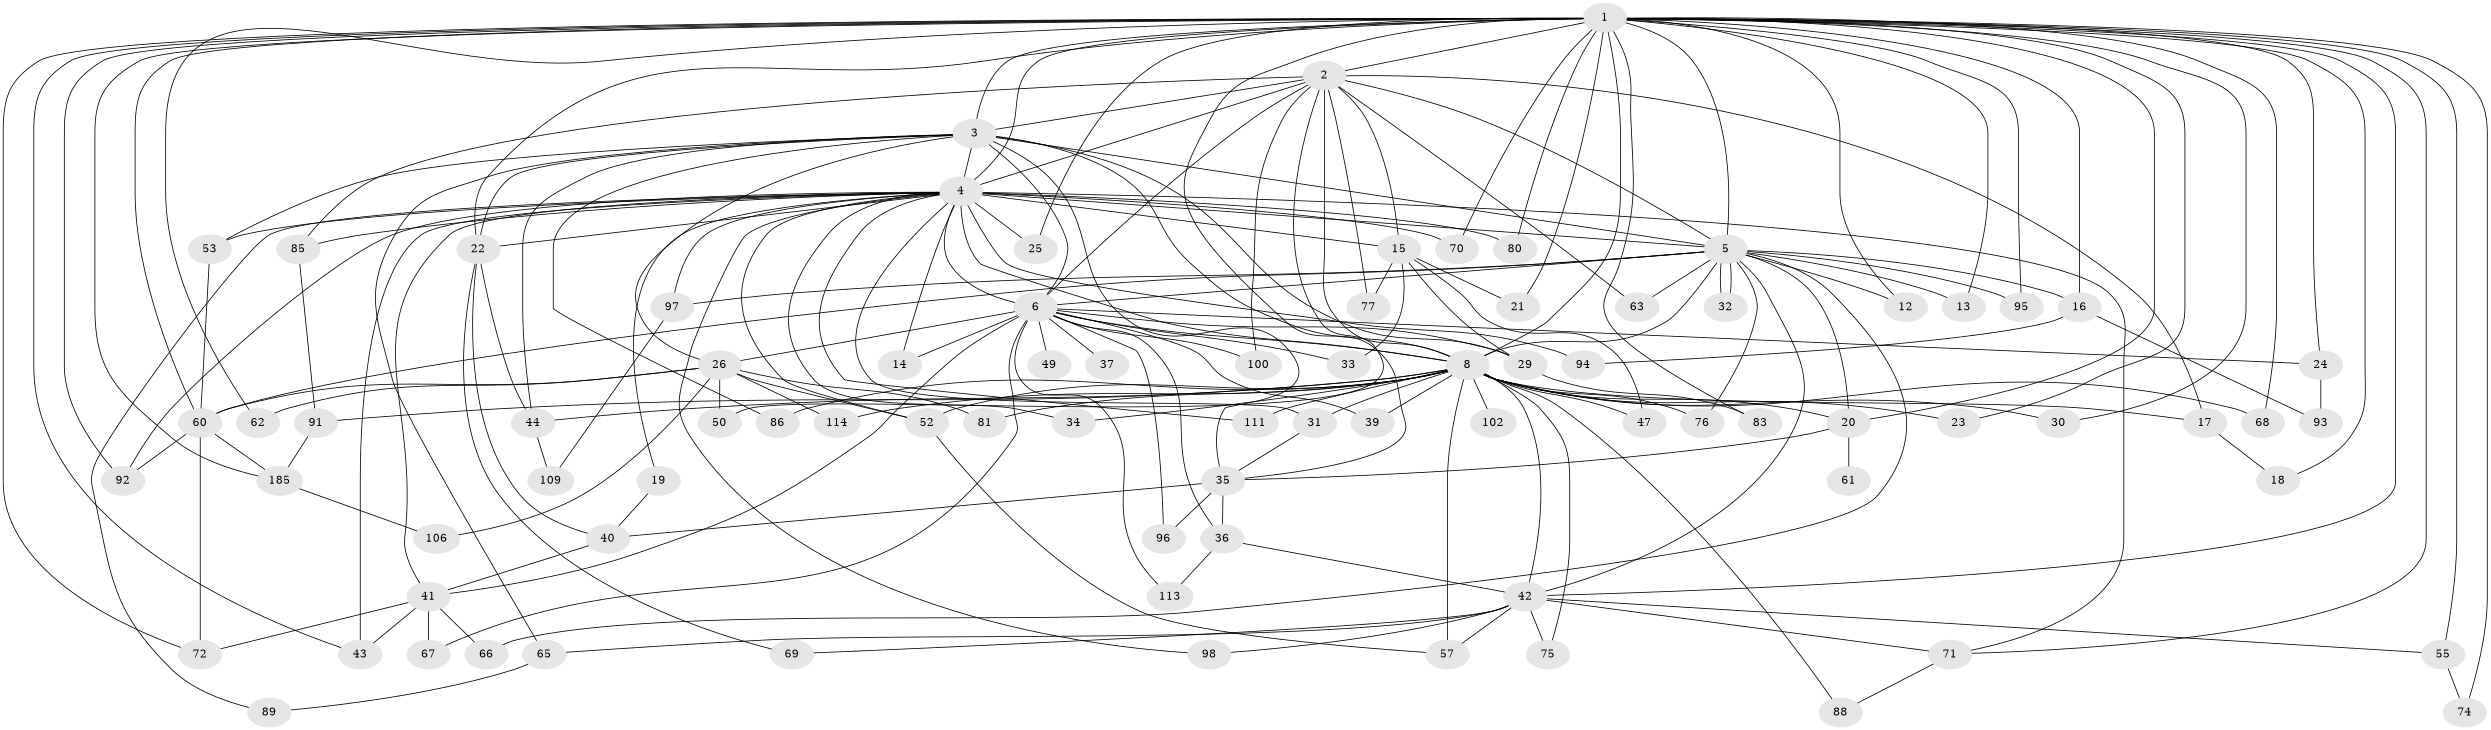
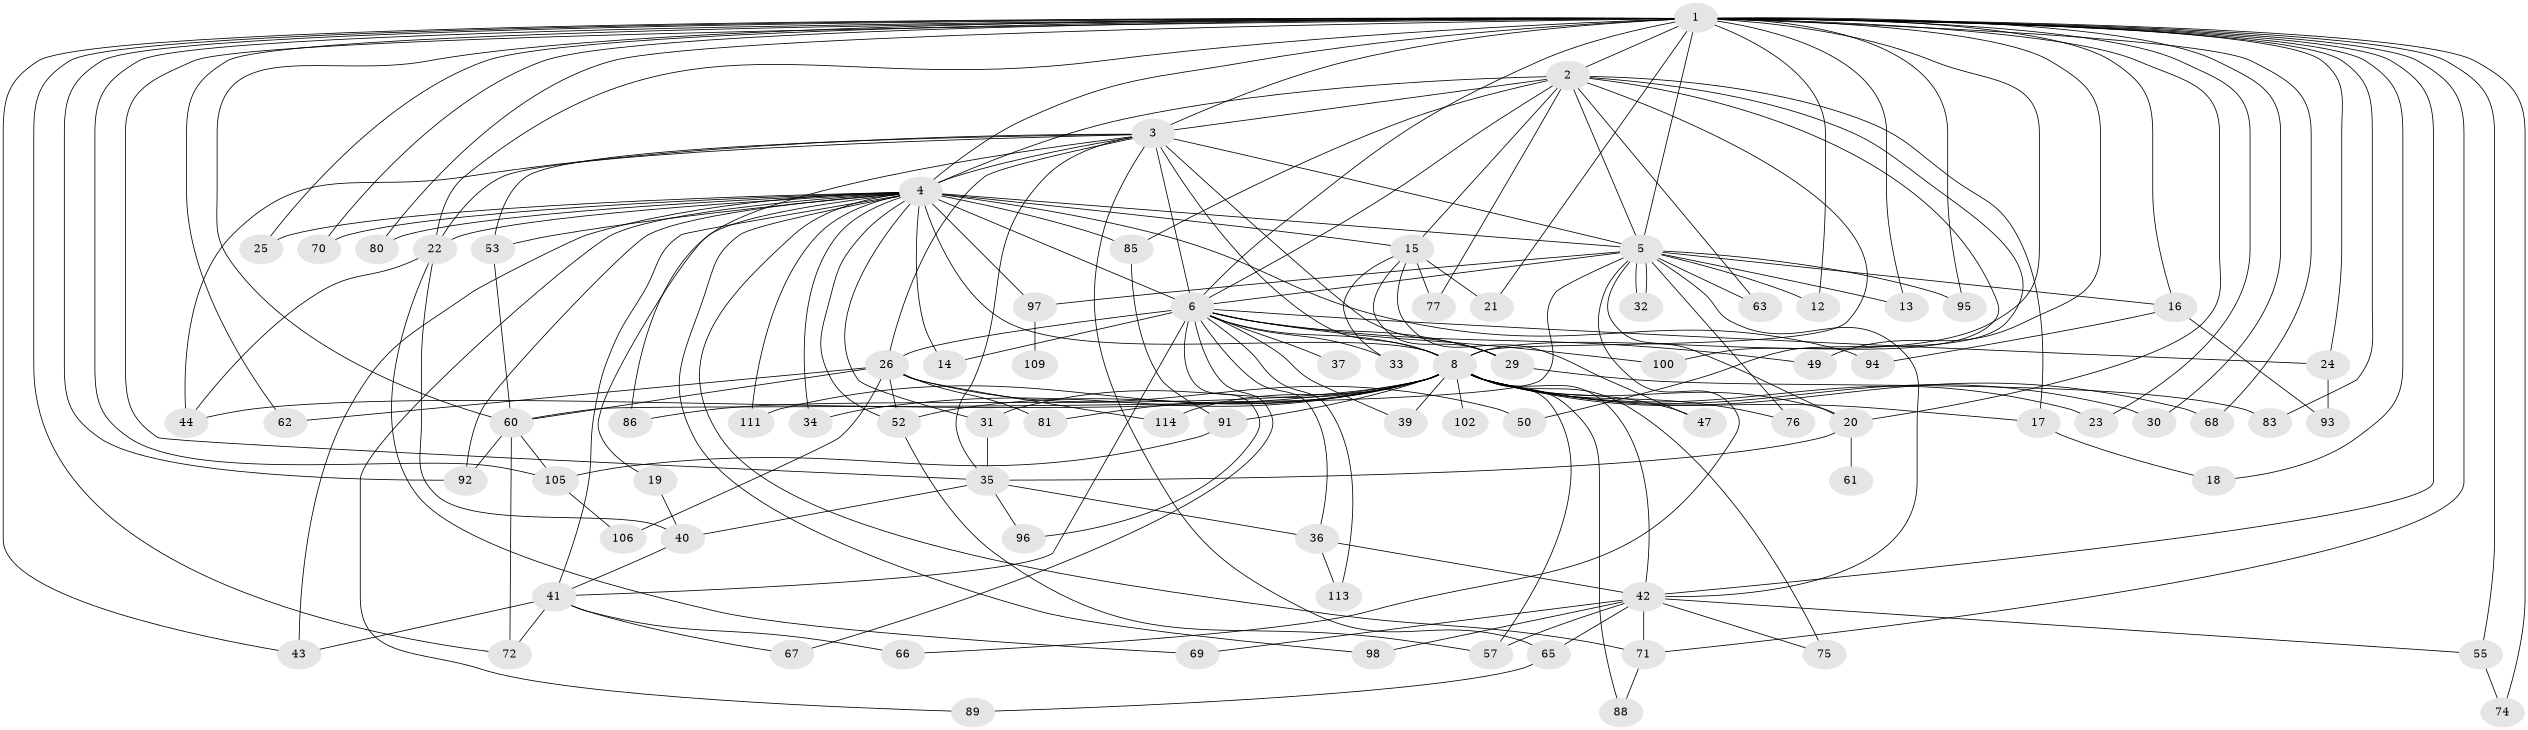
edge "1" -- "6": added
edge "1" -- "49": added
edge "5" -- "8": removed
edge "44" -- "109": removed
node "185": label "185" -> "105"
